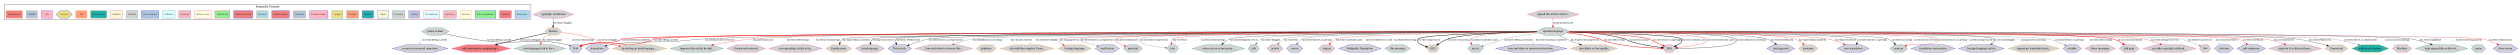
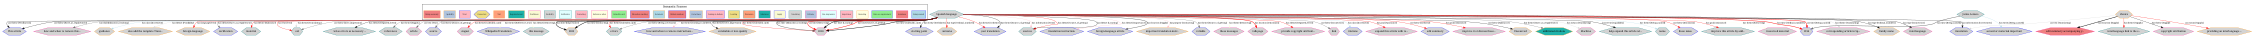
node "Source_of_getting": removed
edge "copyright attribution" -> "Mexico": reversed
edge "expand this article with te..." -> "Spanish language": reversed
node "talk": label "talk" -> "references"
